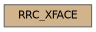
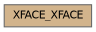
node "RRC_XFACE": label "RRC_XFACE" -> "XFACE_XFACE"
